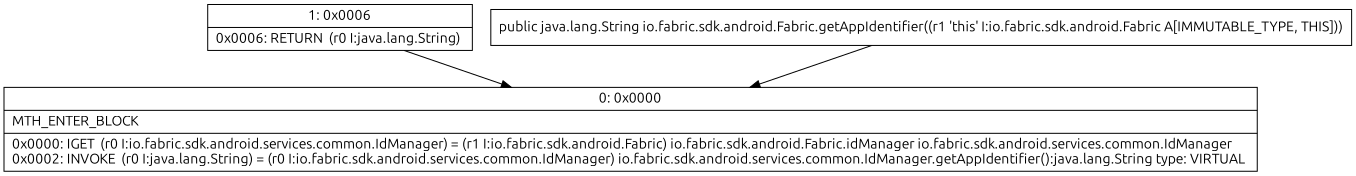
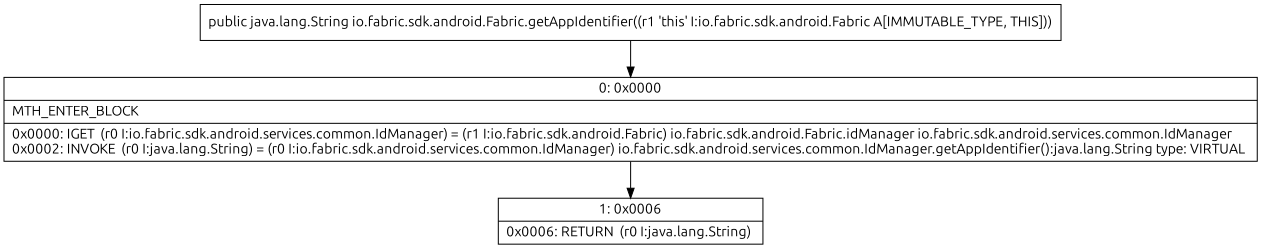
edge "1: 0x0006" -> "0: 0x0000": reversed
